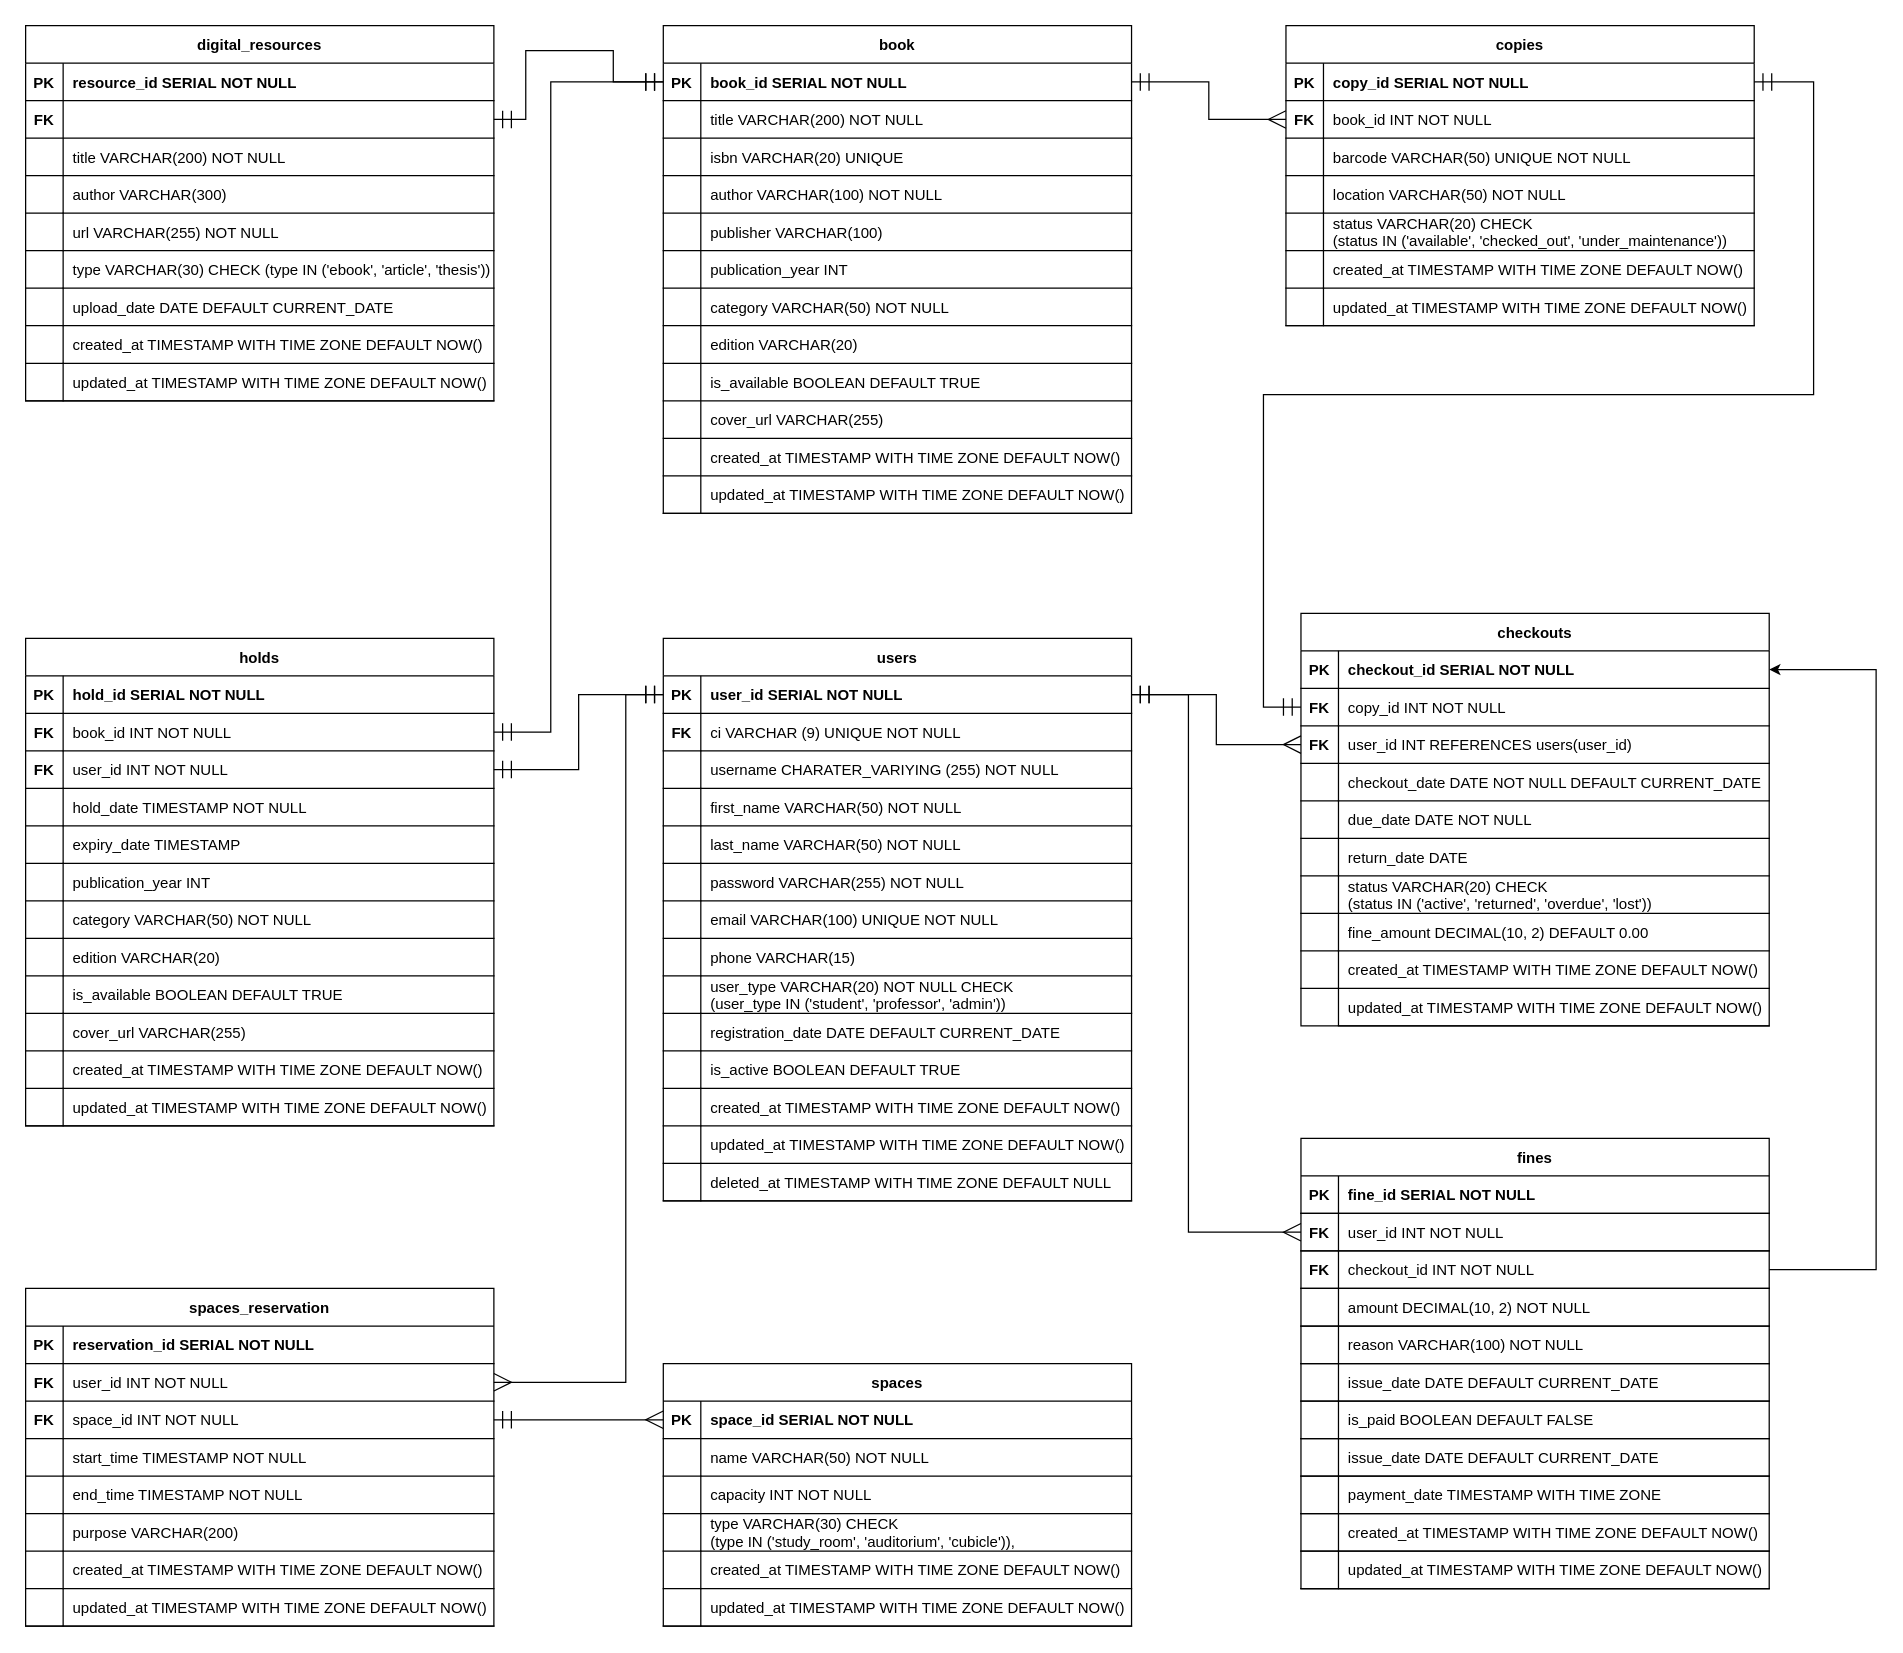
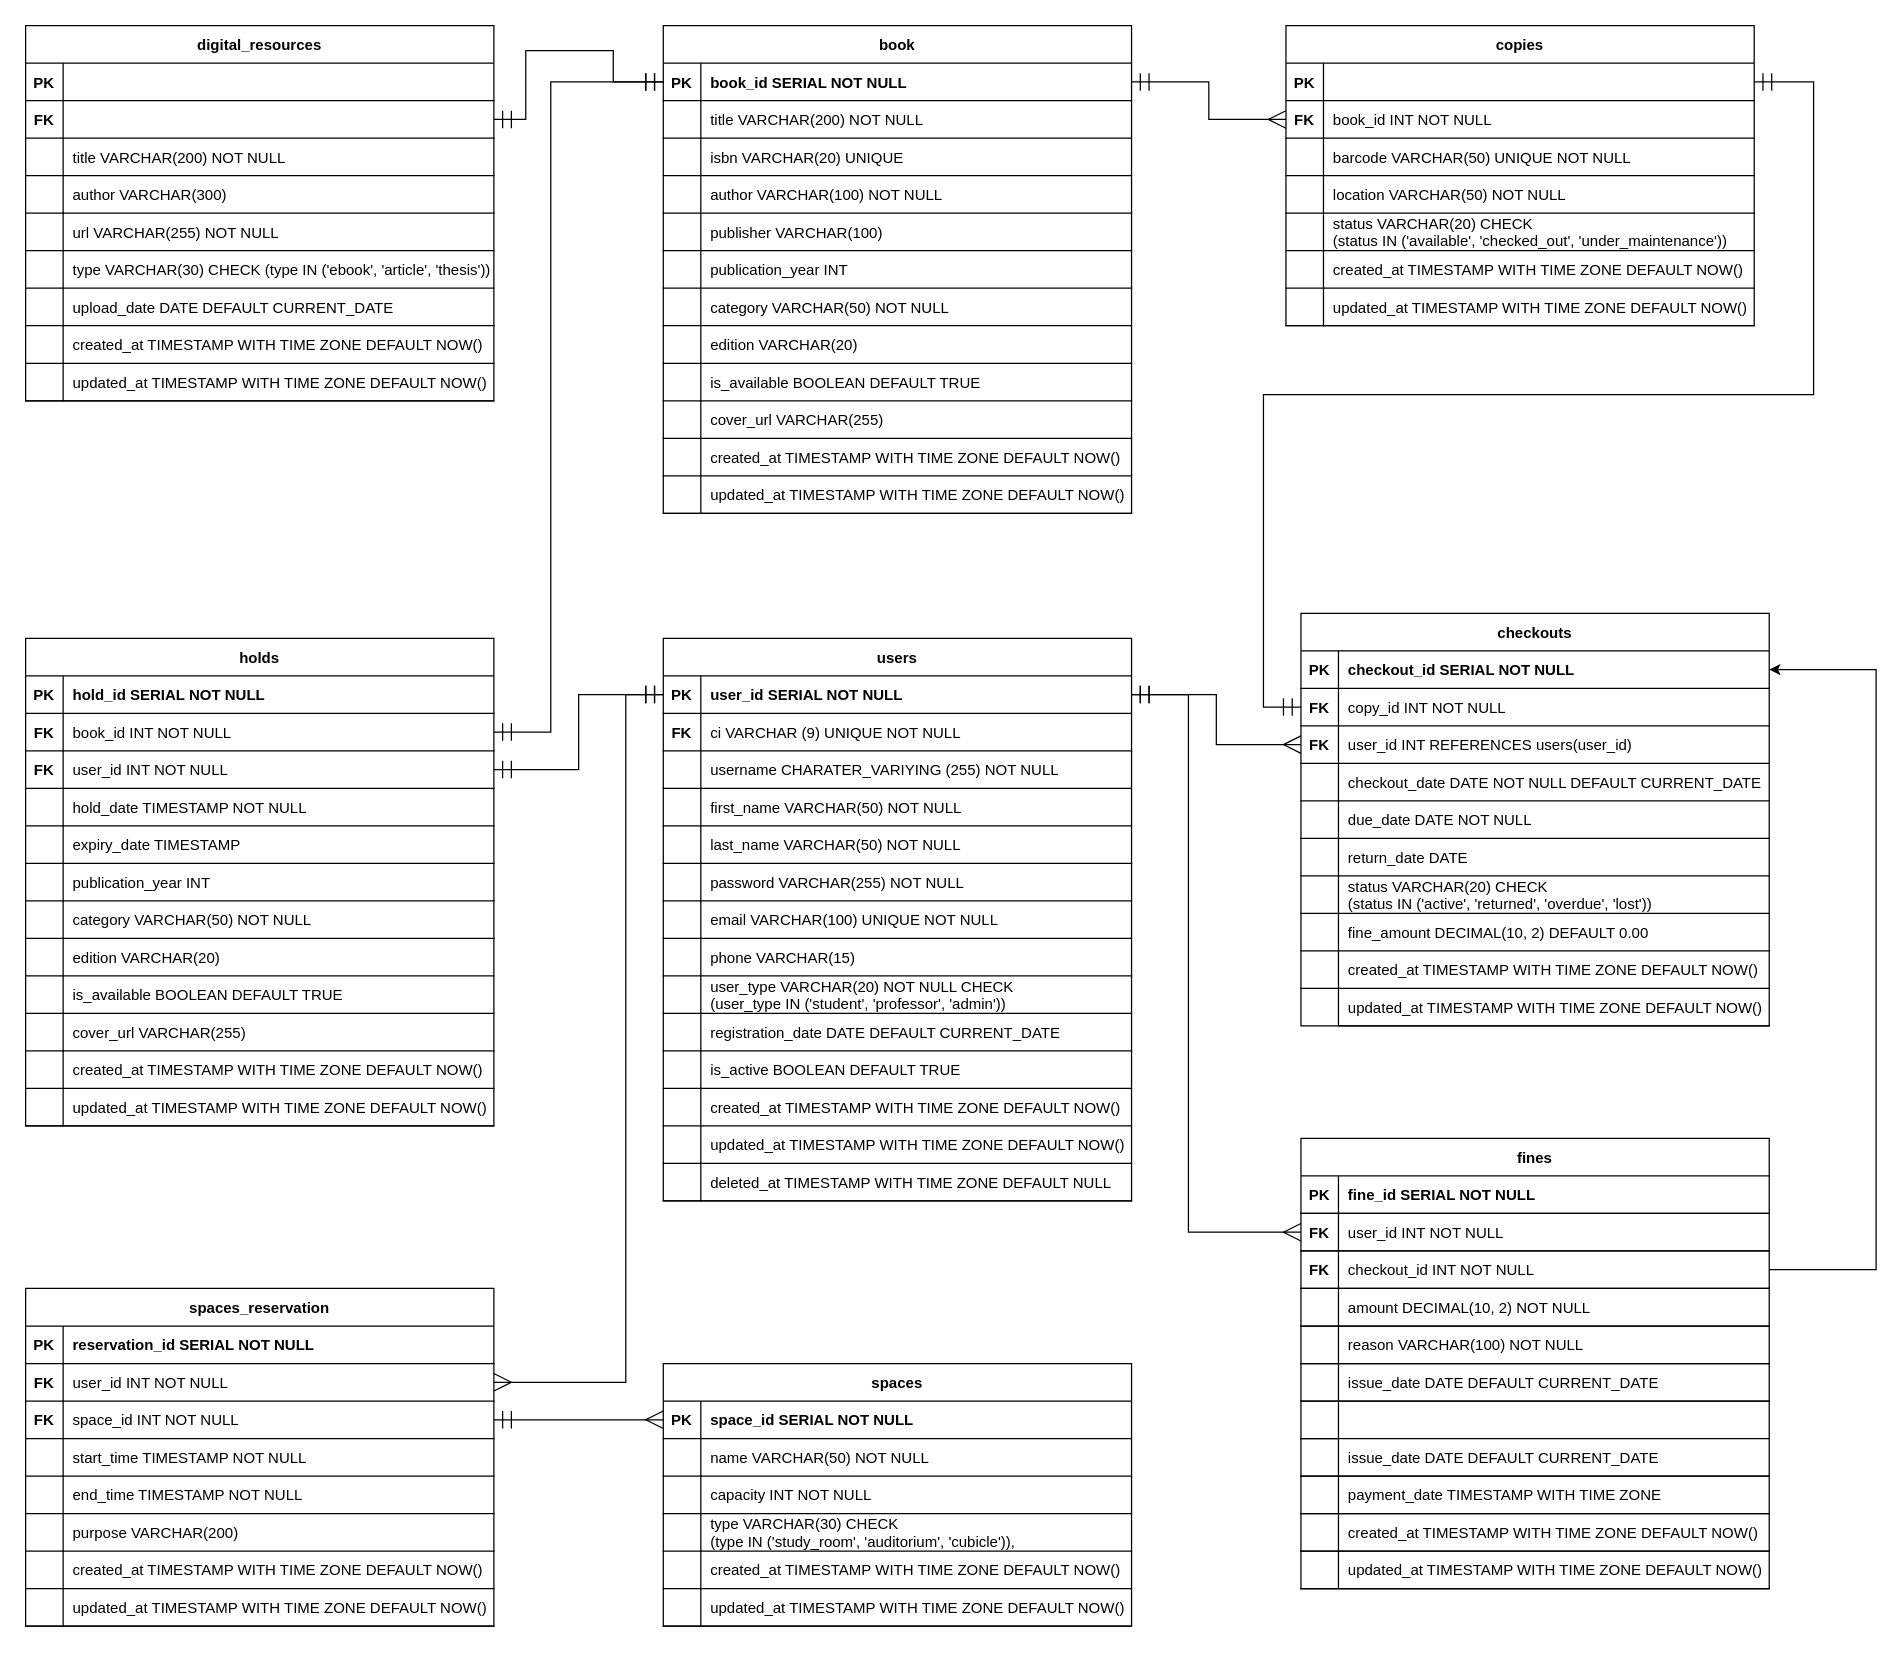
node "resource_id SERIAL NOT NULL": removed
node "copy_id SERIAL NOT NULL": removed
node "is_paid BOOLEAN DEFAULT FALSE": removed
